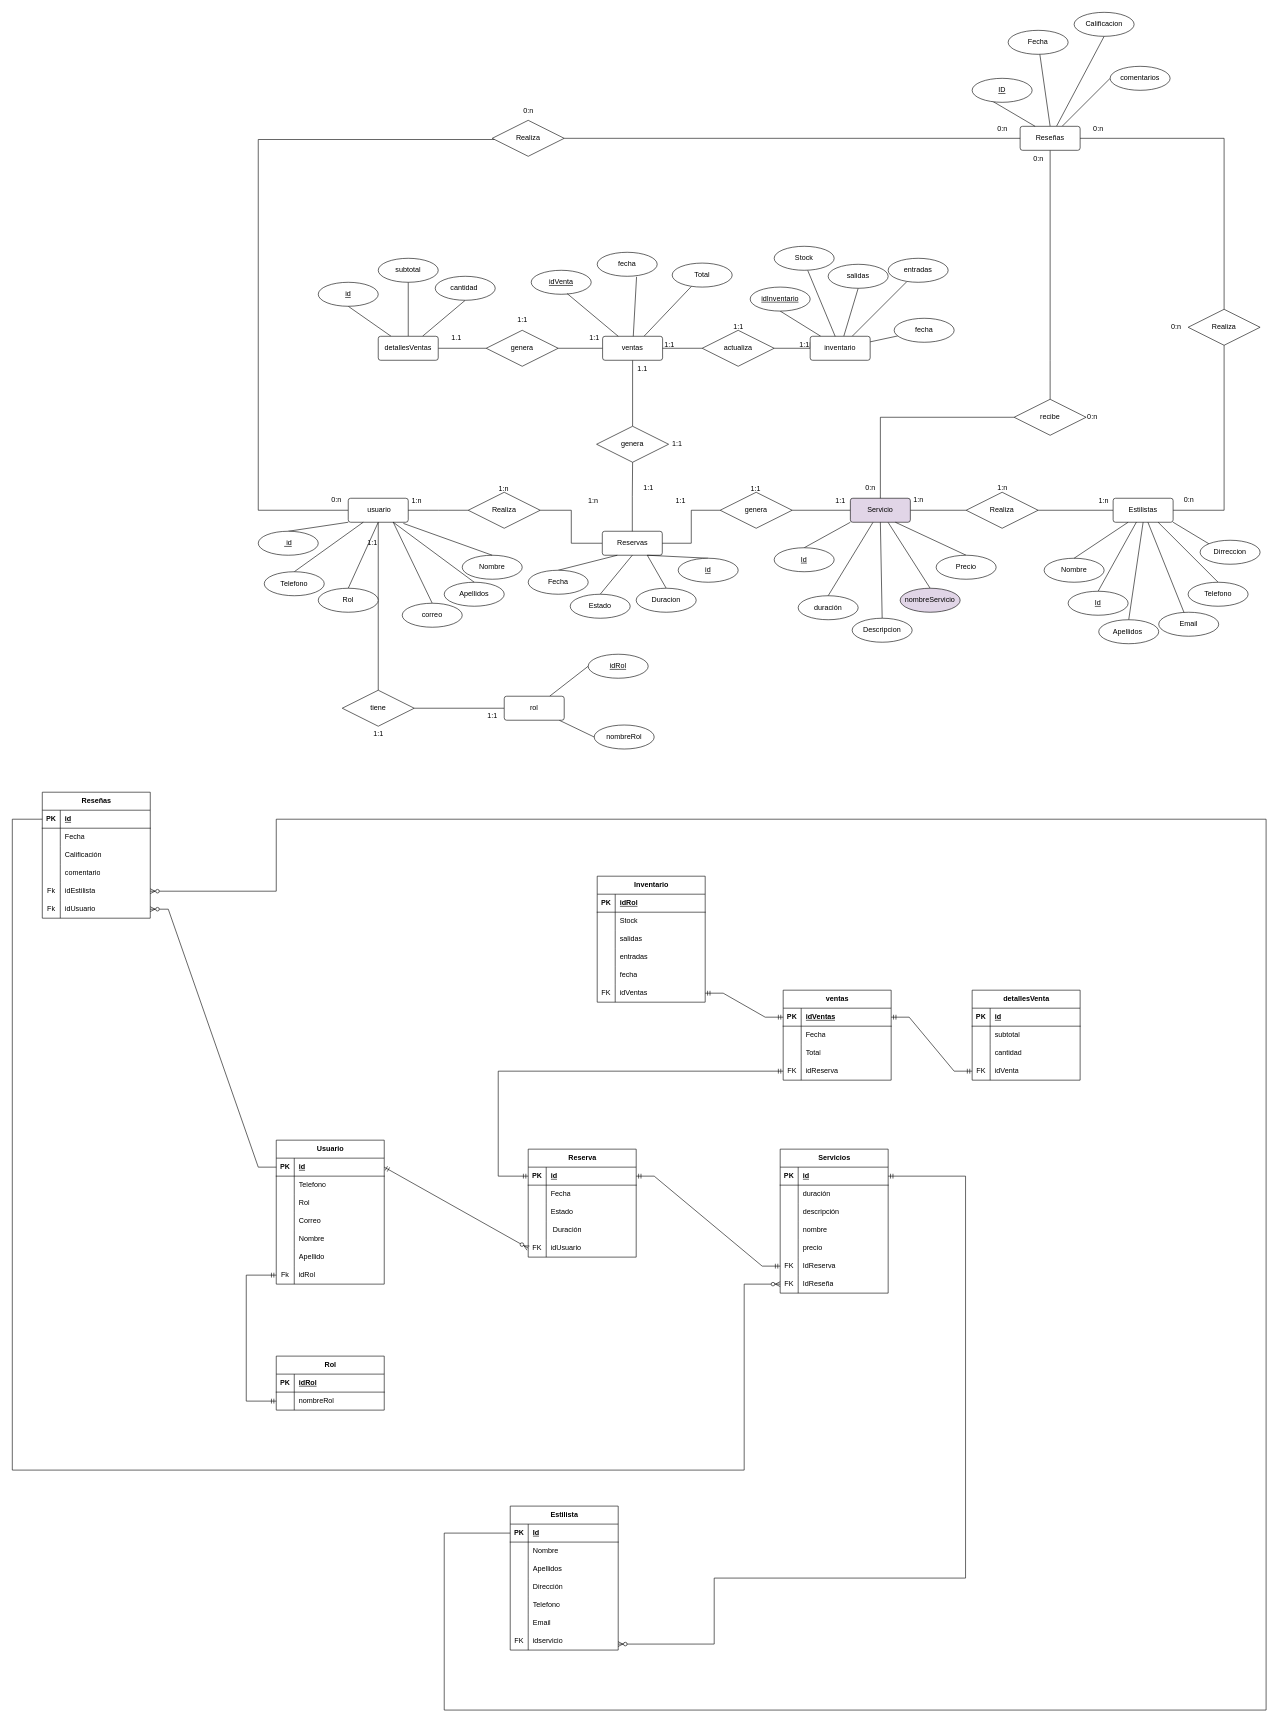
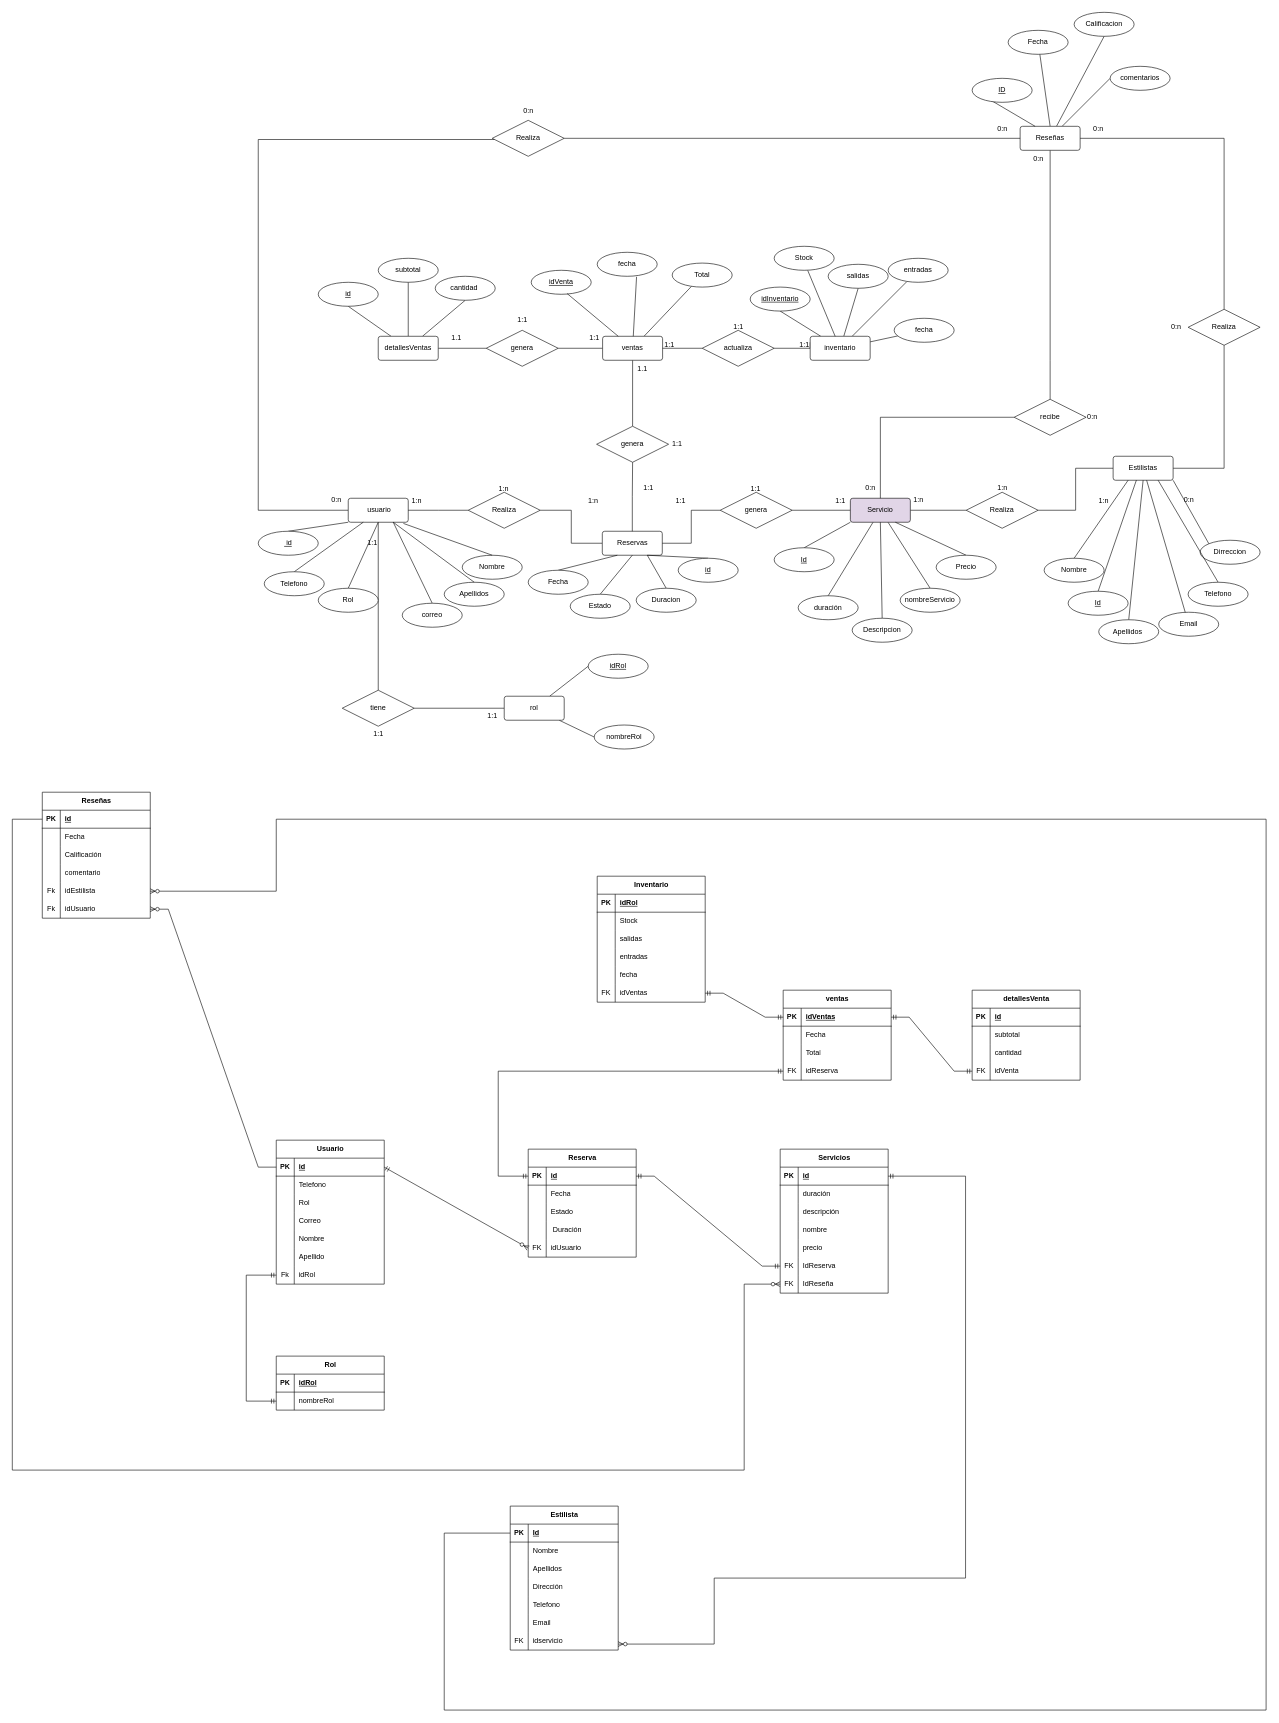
node "Estilistas": moved (1143, 510) -> (1143, 468)
node "nombreServicio": fillcolor #e1d5e7 -> #ffffff
